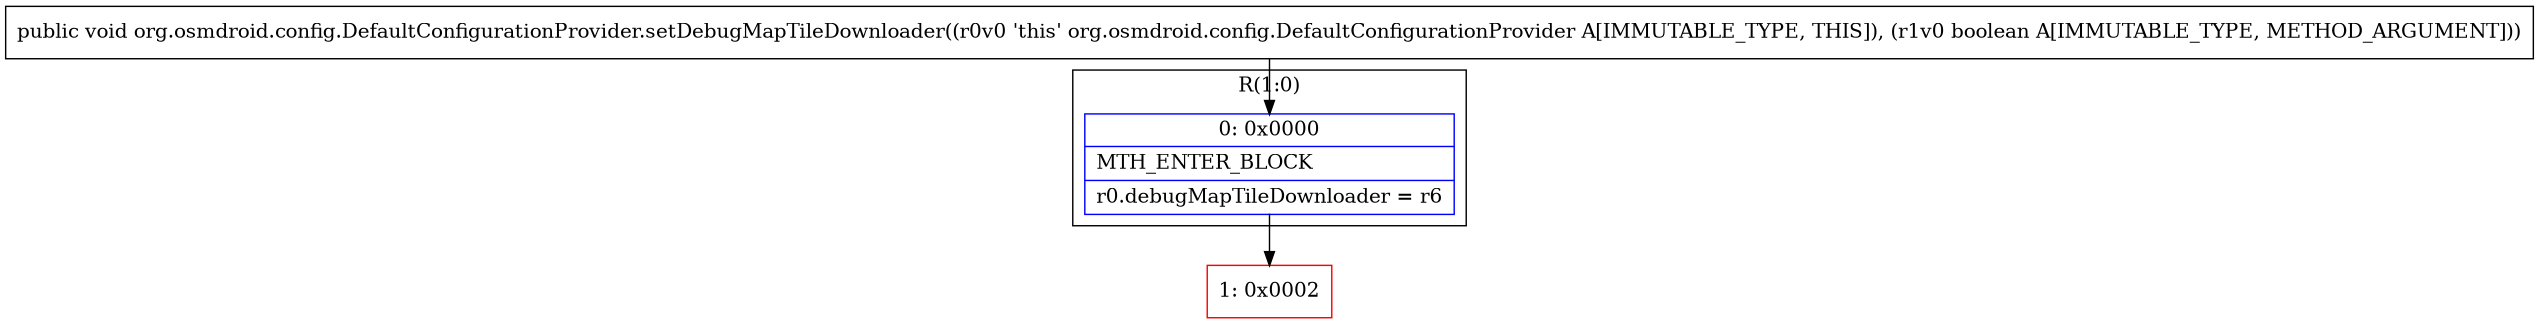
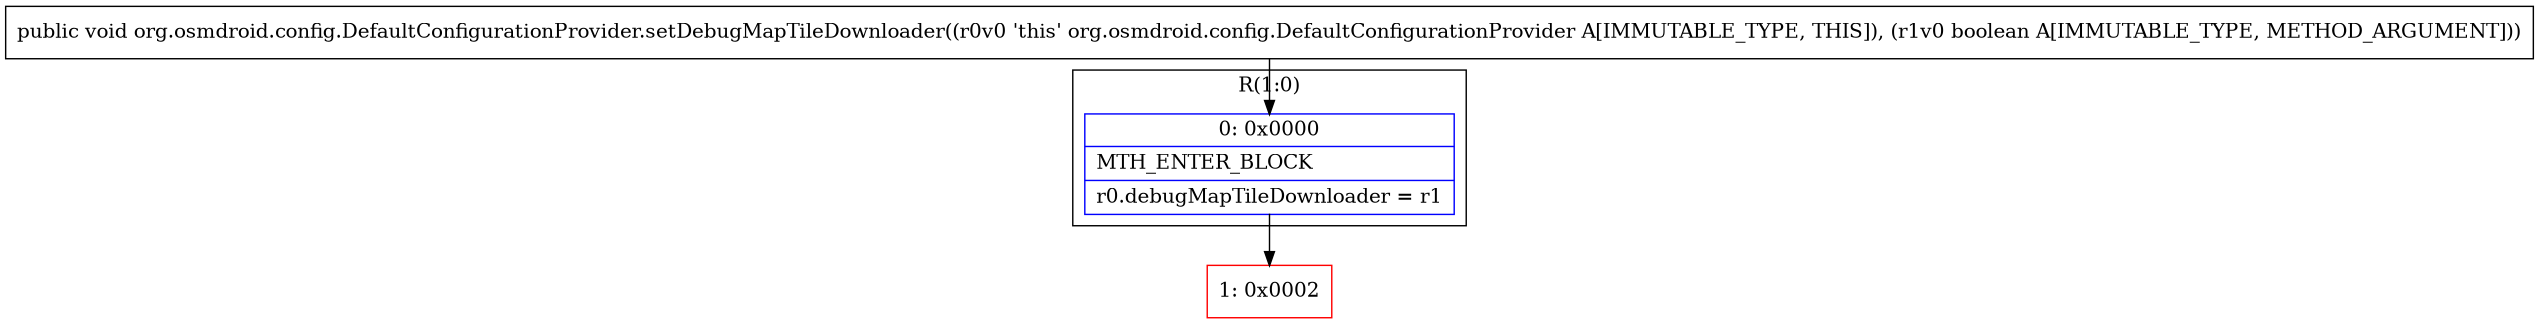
node "0: 0x0000": text "r0.debugMapTileDownloader = r6" -> "r0.debugMapTileDownloader = r1"
